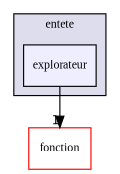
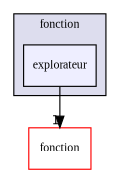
cluster "entete": label "entete" -> "fonction"
